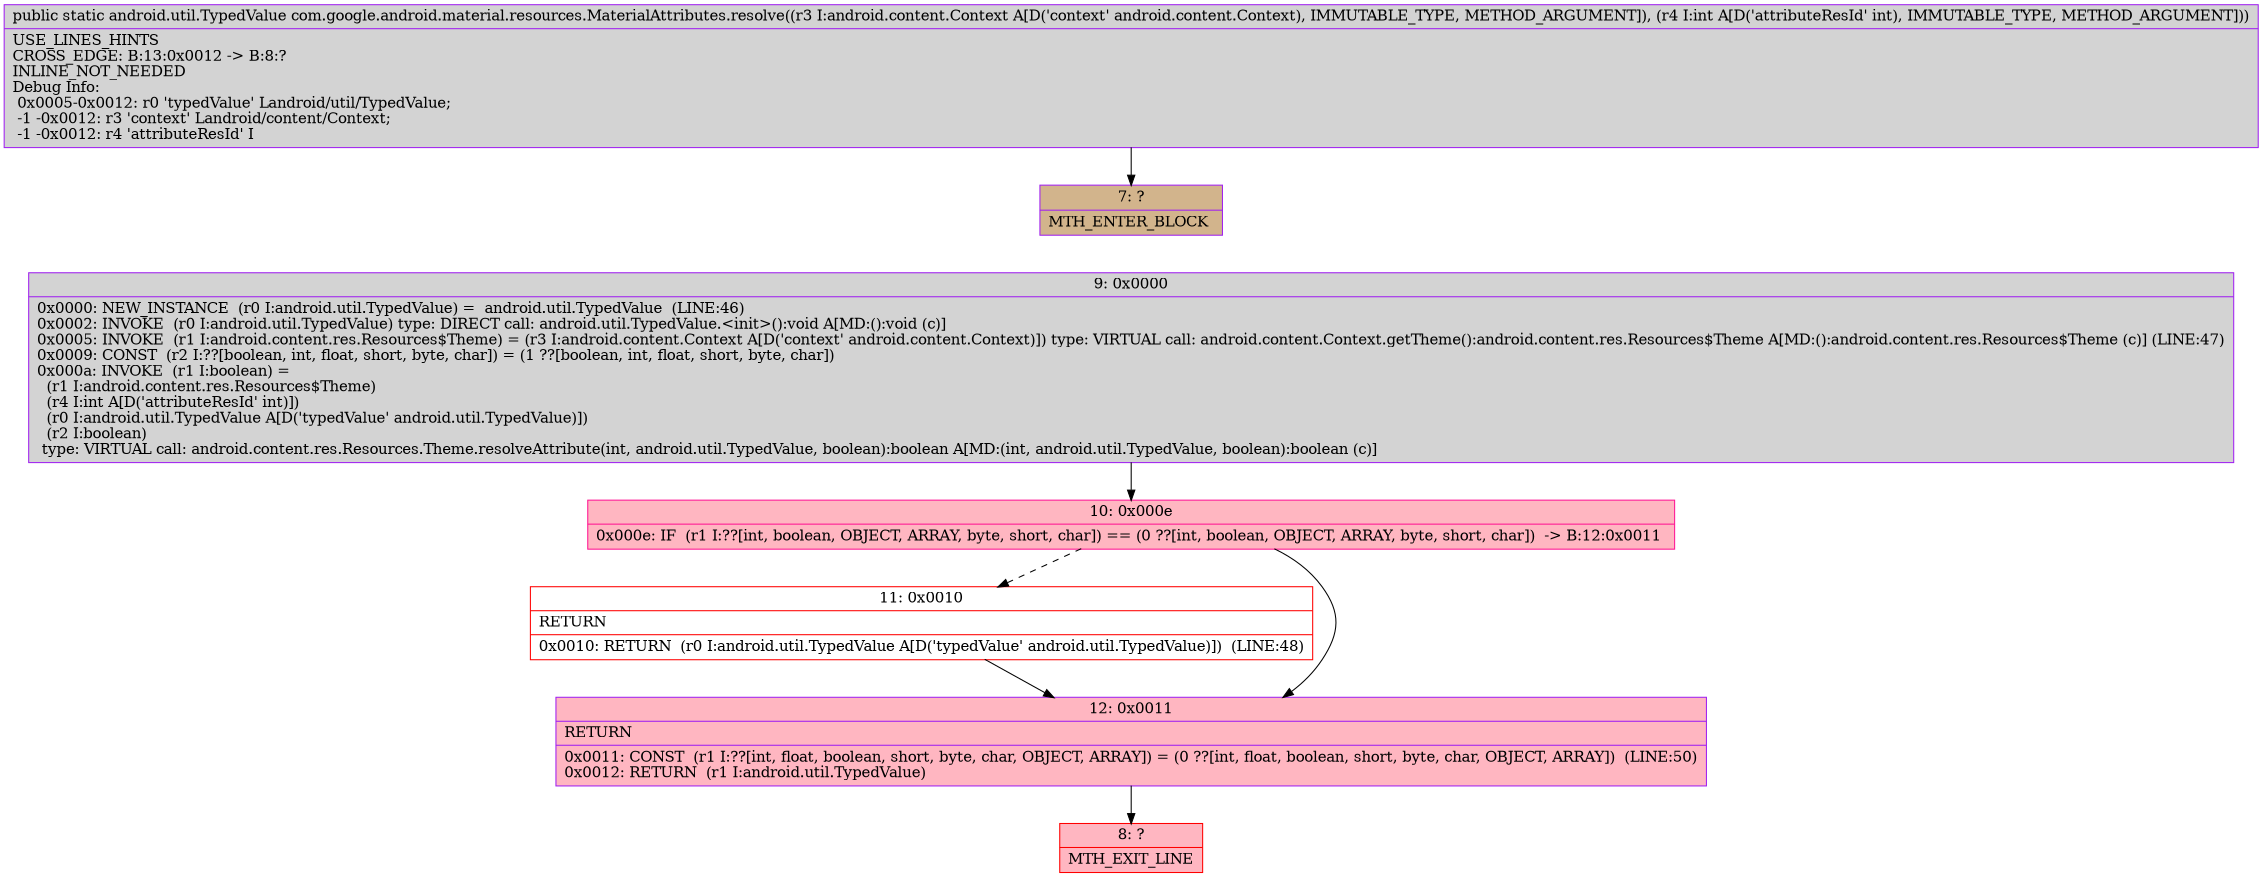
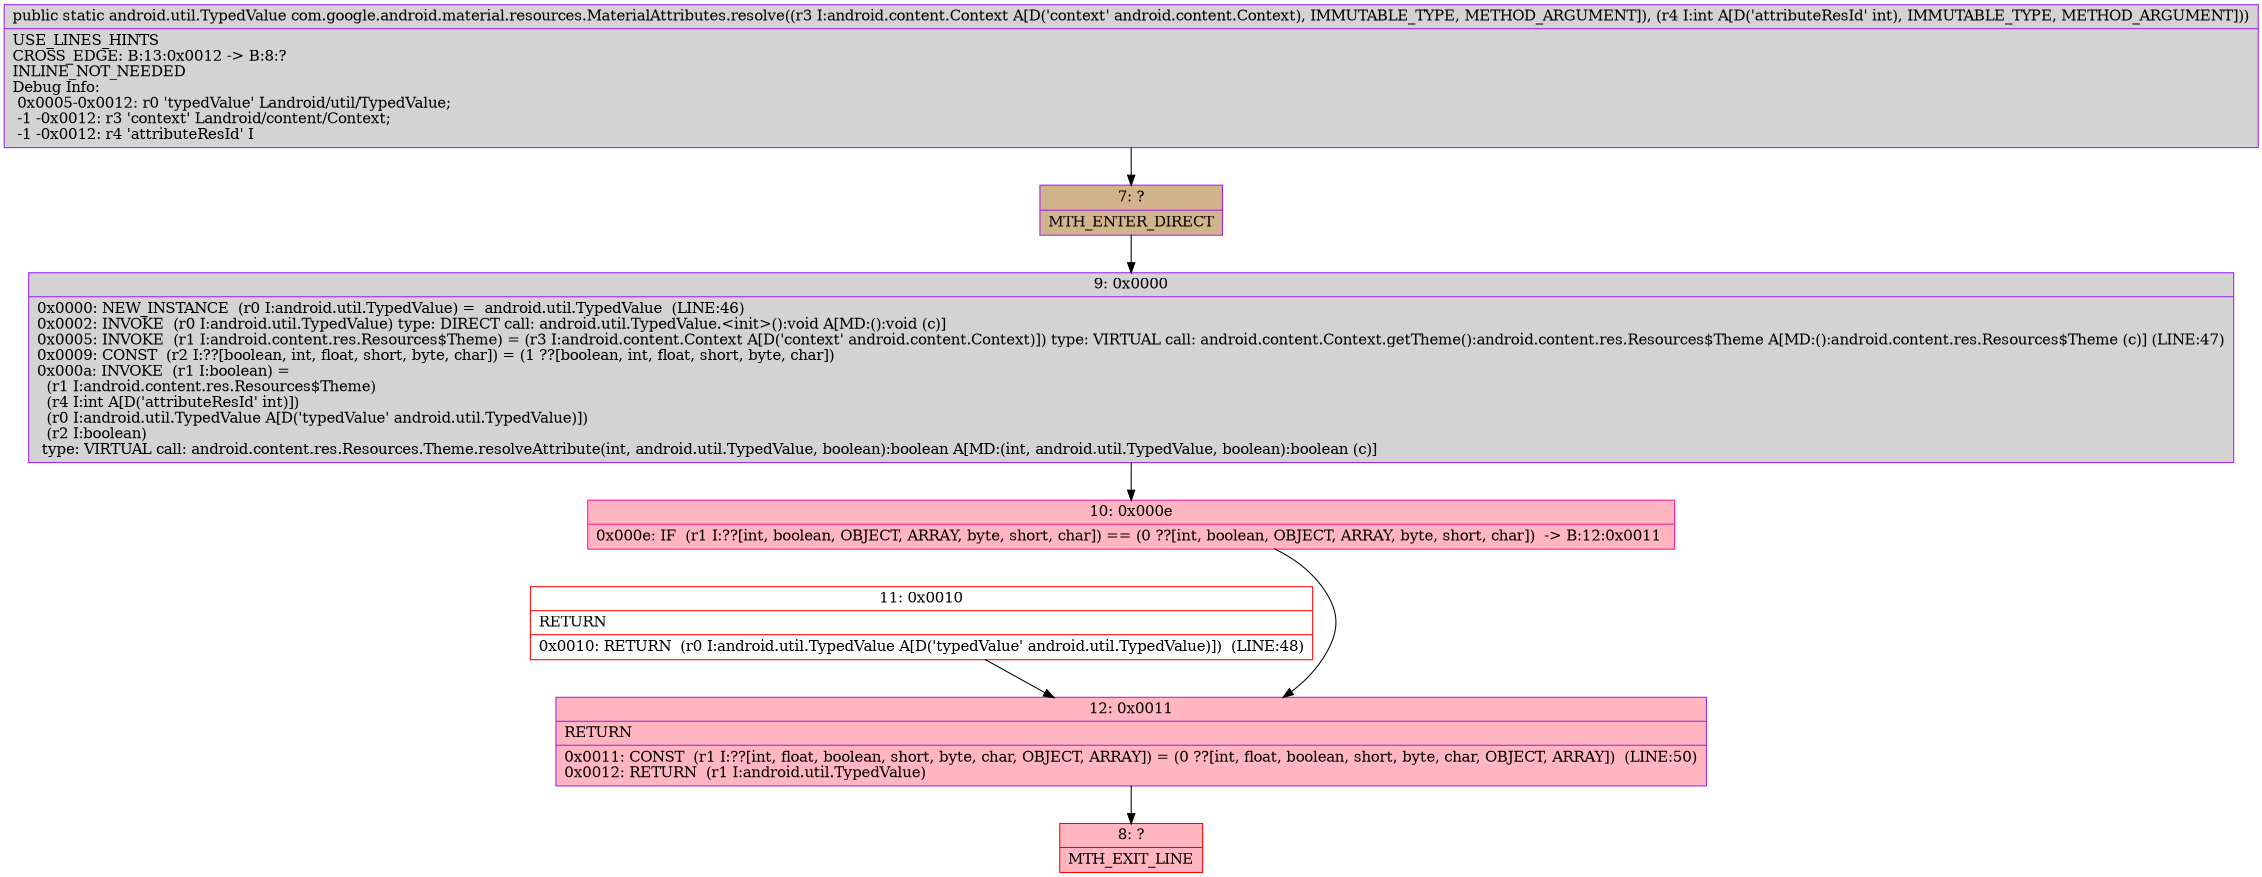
node "7: ?": text "MTH_ENTER_BLOCK" -> "MTH_ENTER_DIRECT"
edge "7: ?" -> "9: 0x0000": added
edge "10: 0x000e" -> "11: 0x0010": removed
